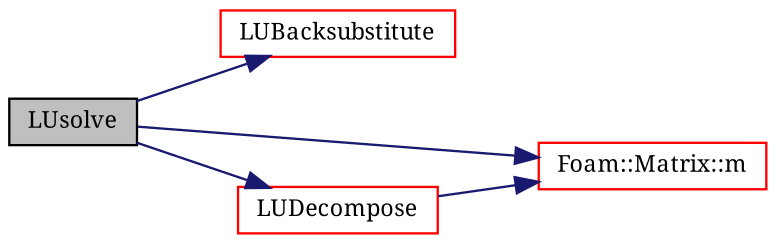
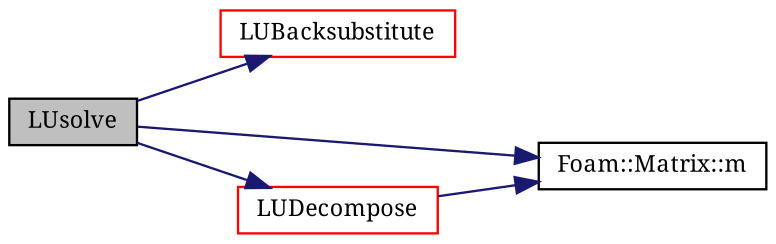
node "Foam::Matrix::m": color red -> black
